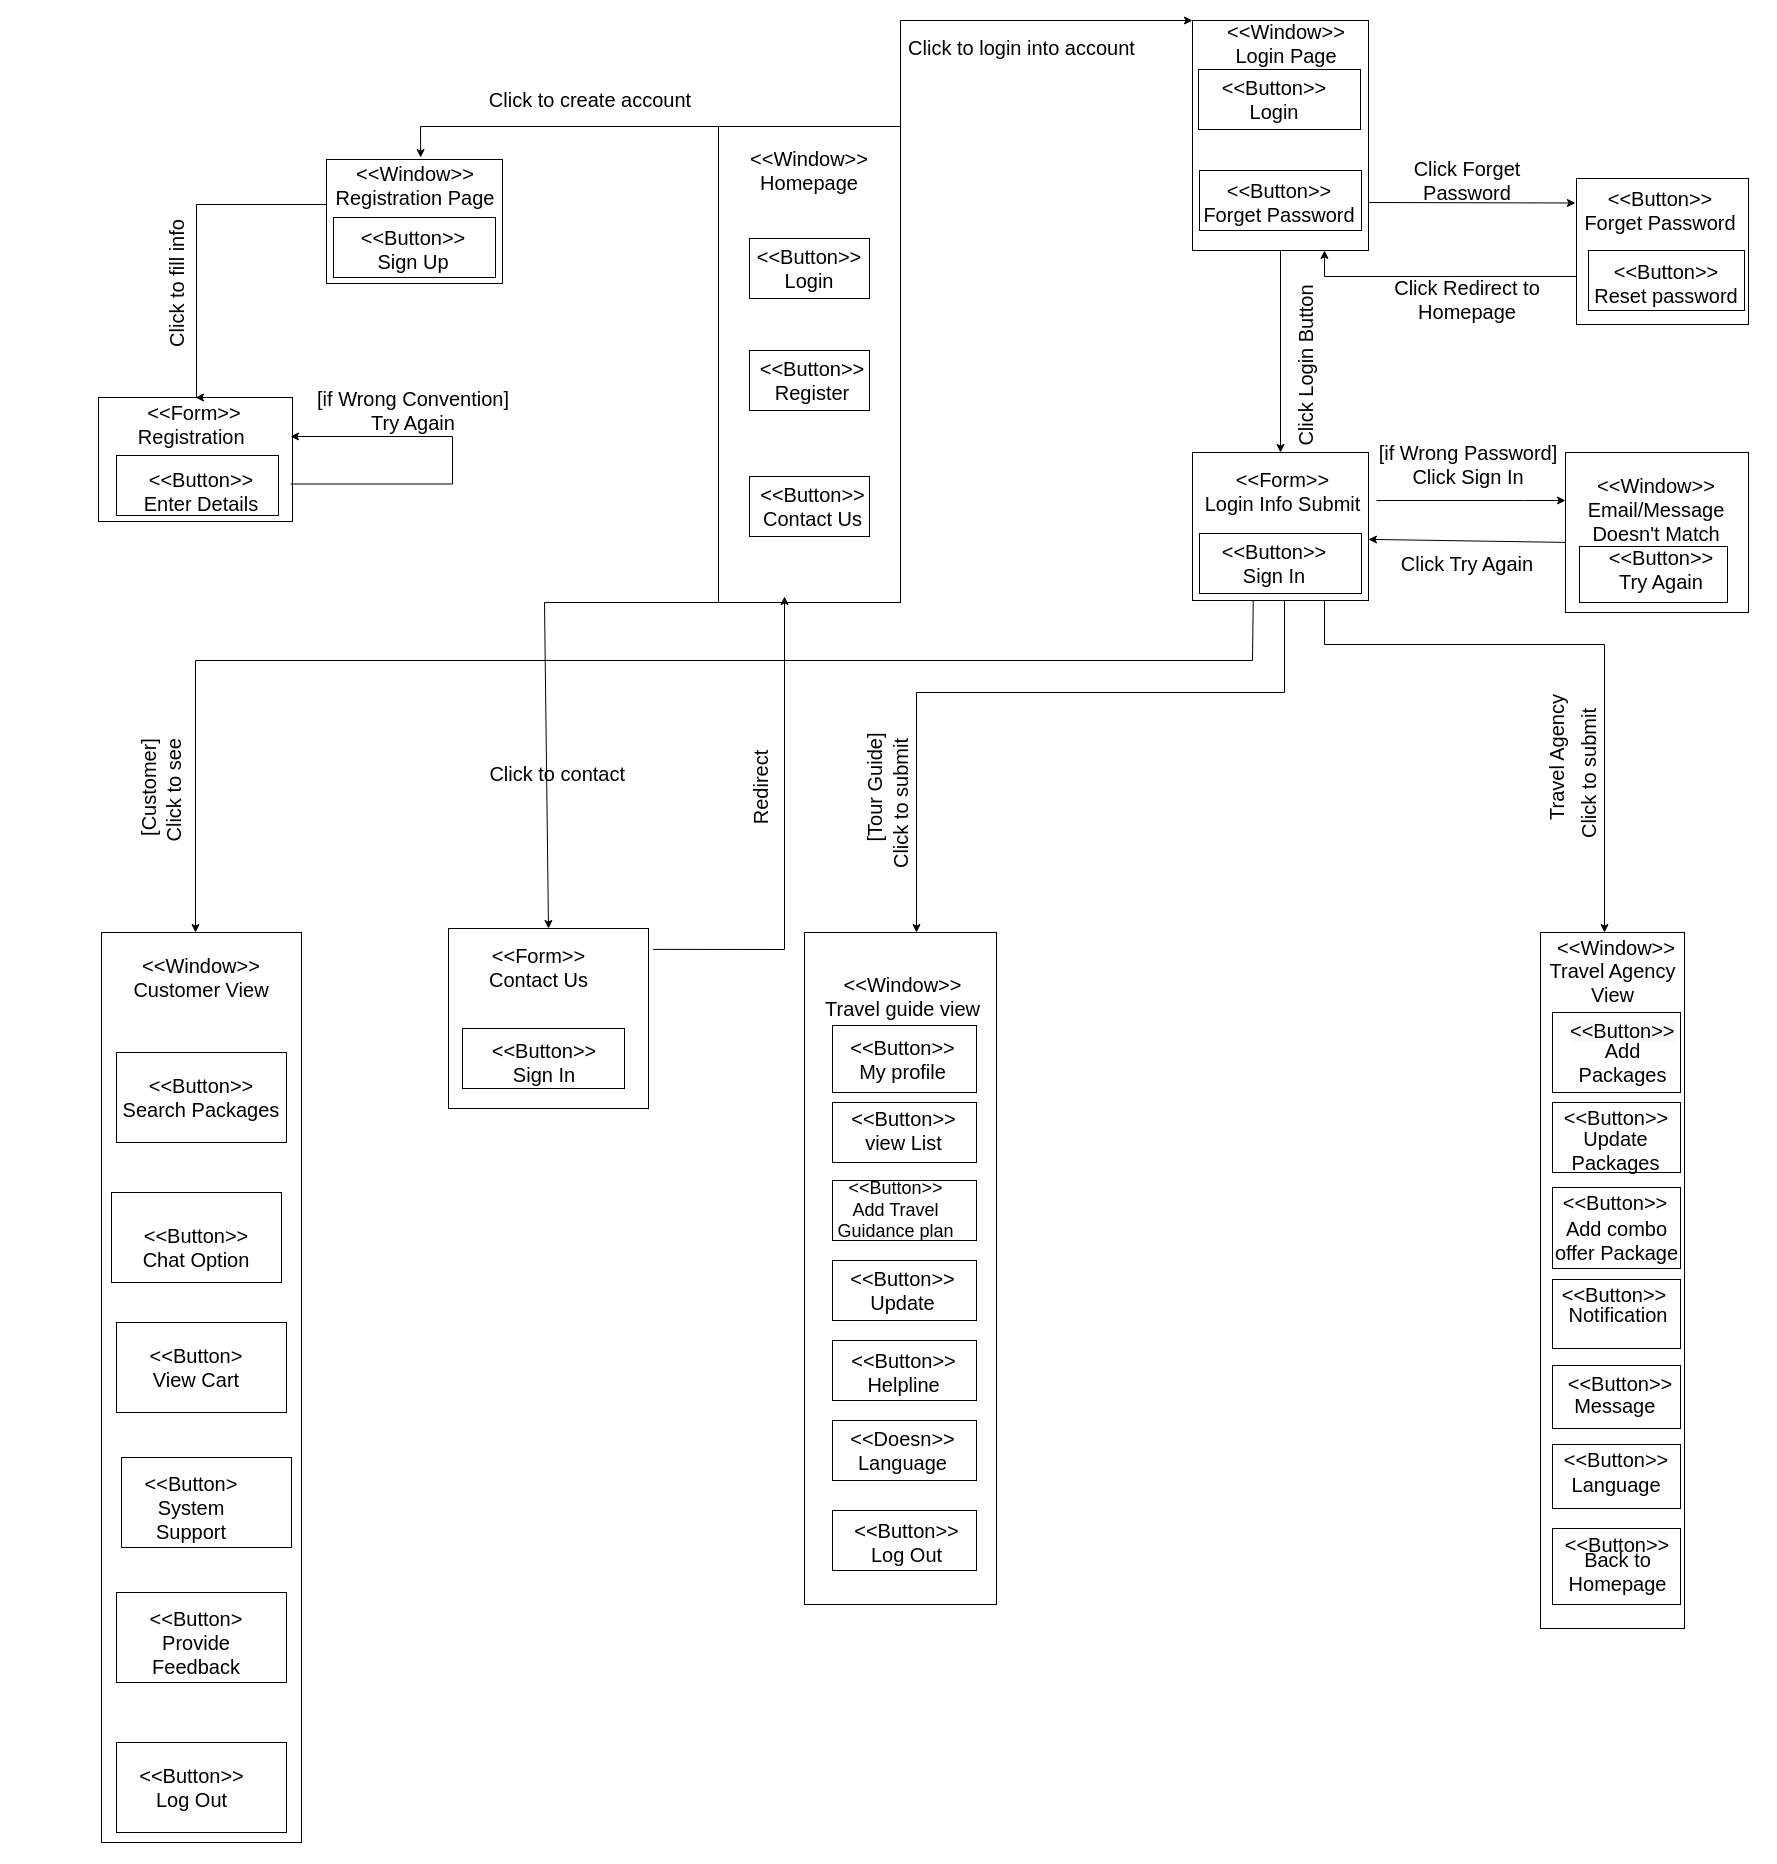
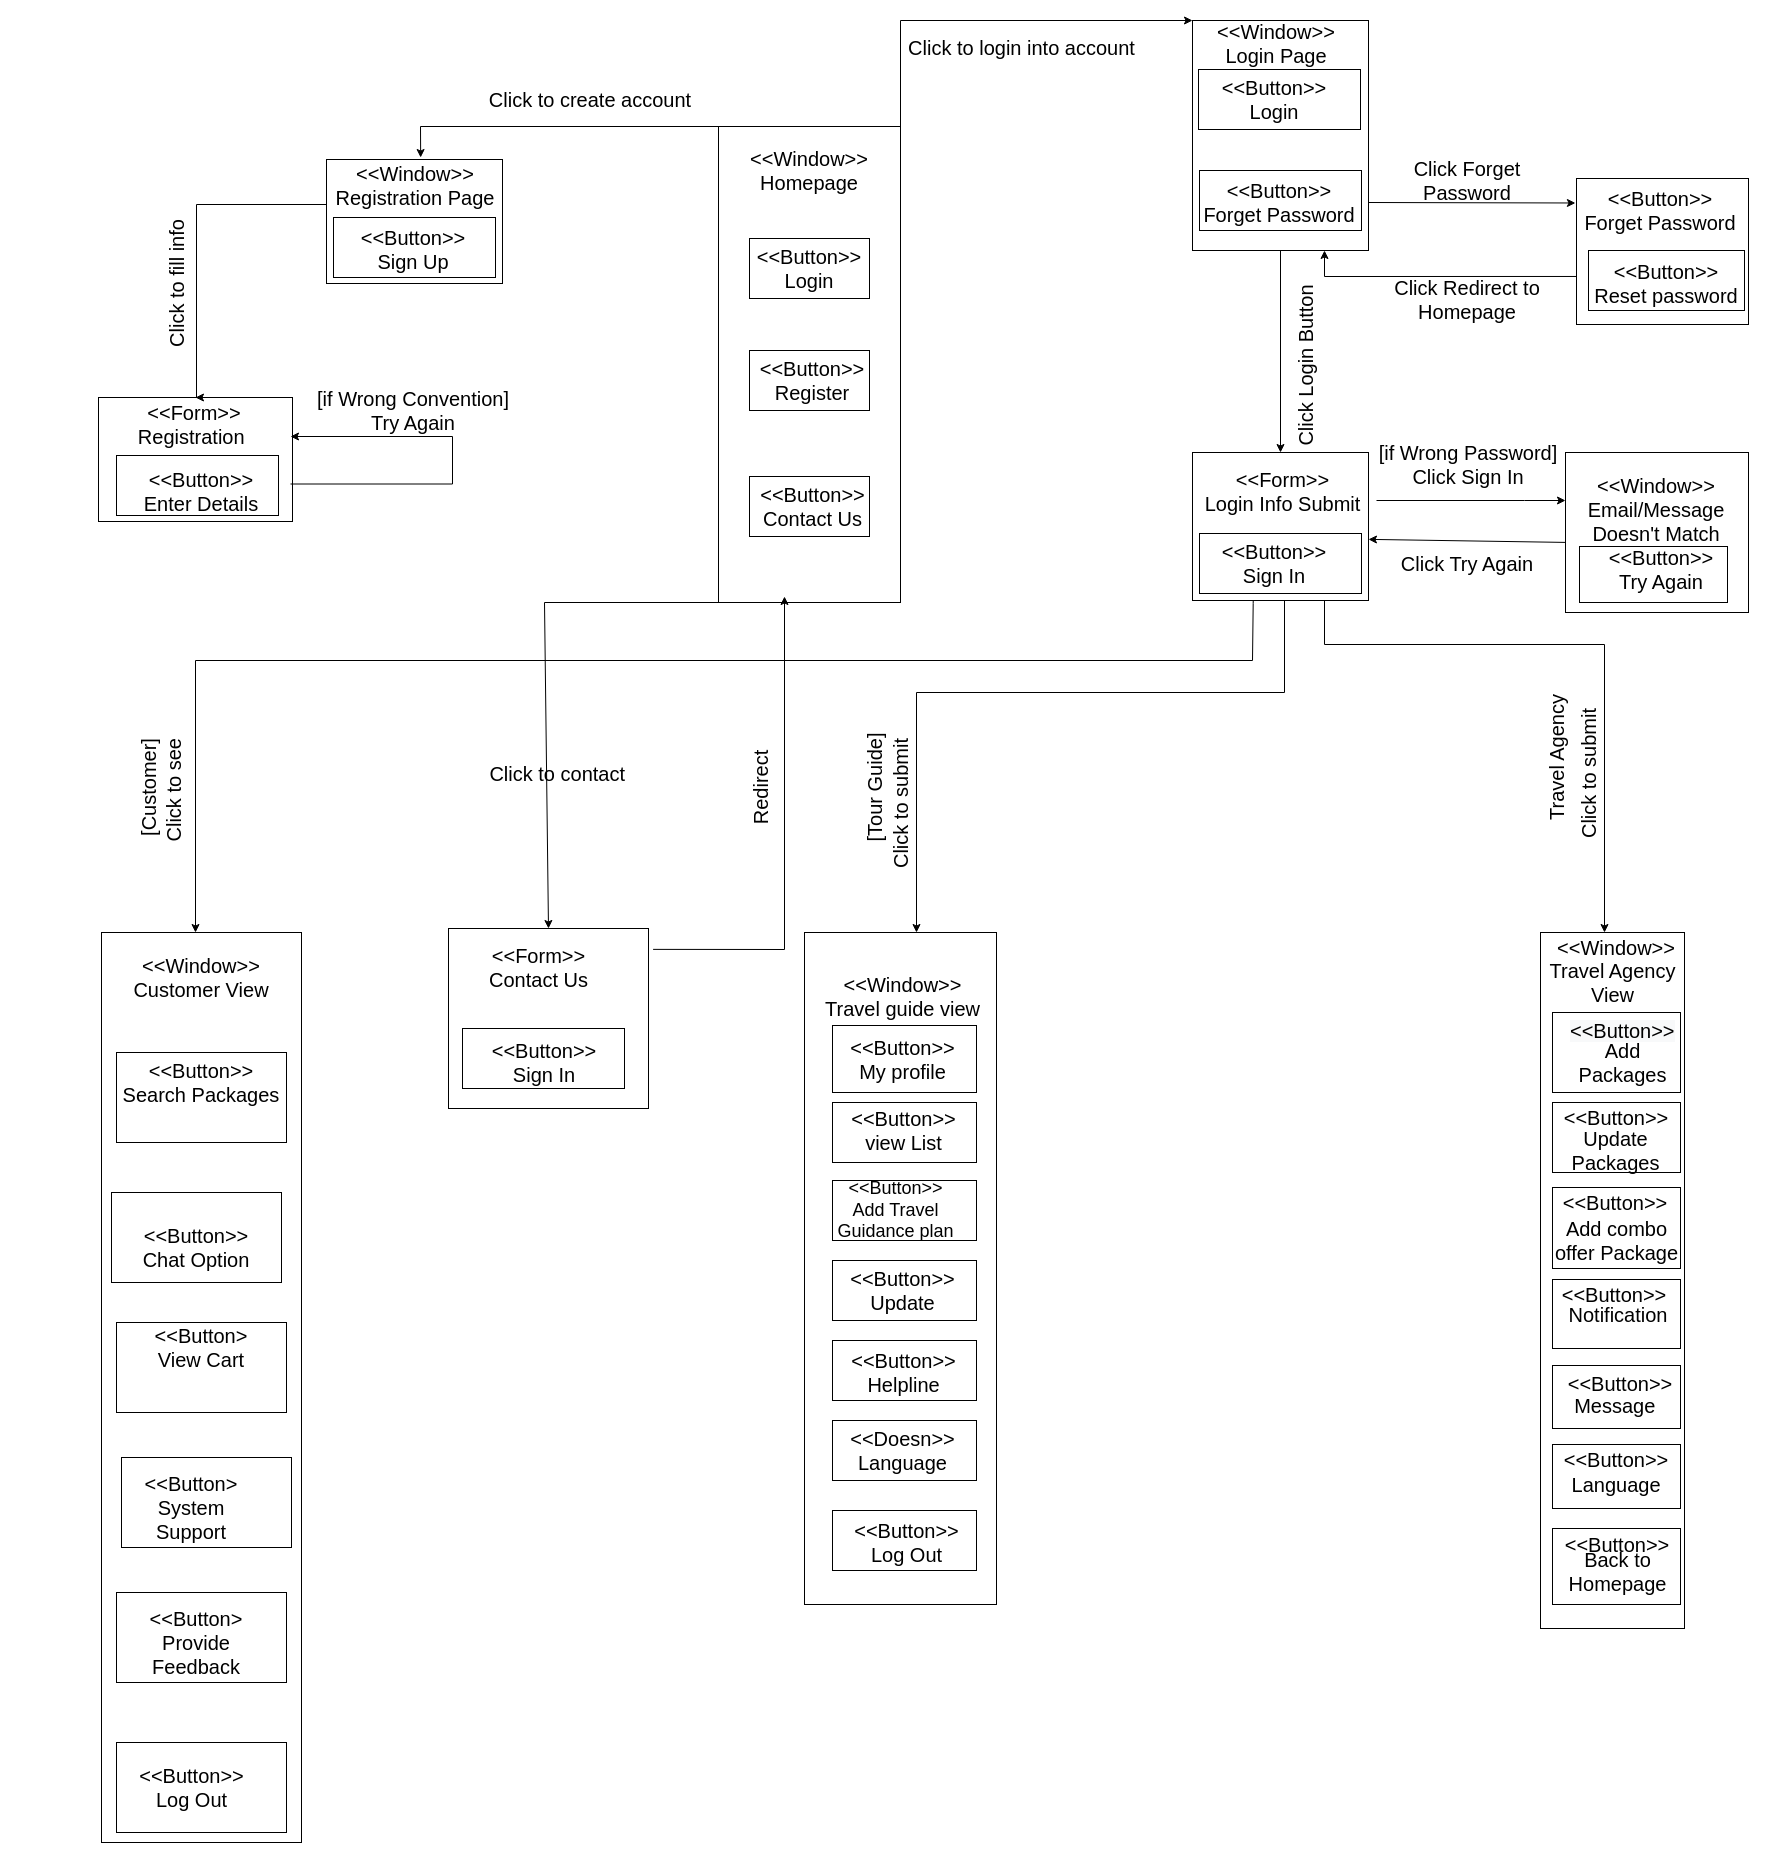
node "<<Window>>Login Page": moved (1287, 44) -> (1277, 44)
node "<<Button>> Search Packages": moved (202, 1098) -> (202, 1083)
node "<<Button> View Cart": moved (197, 1368) -> (202, 1348)
